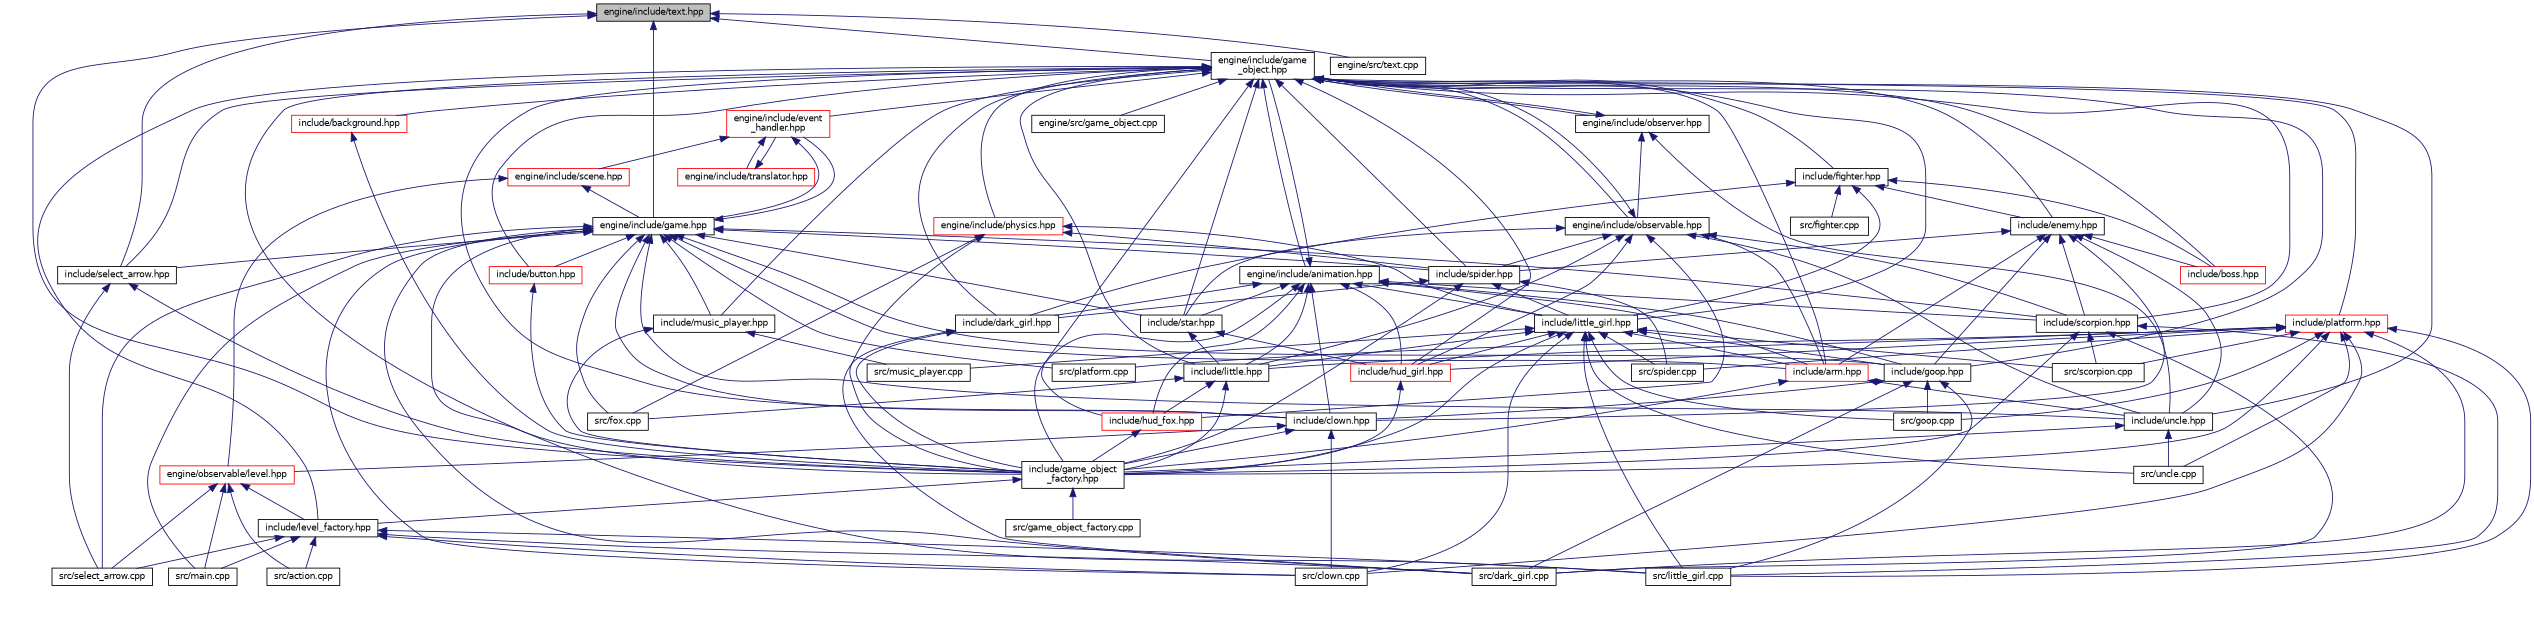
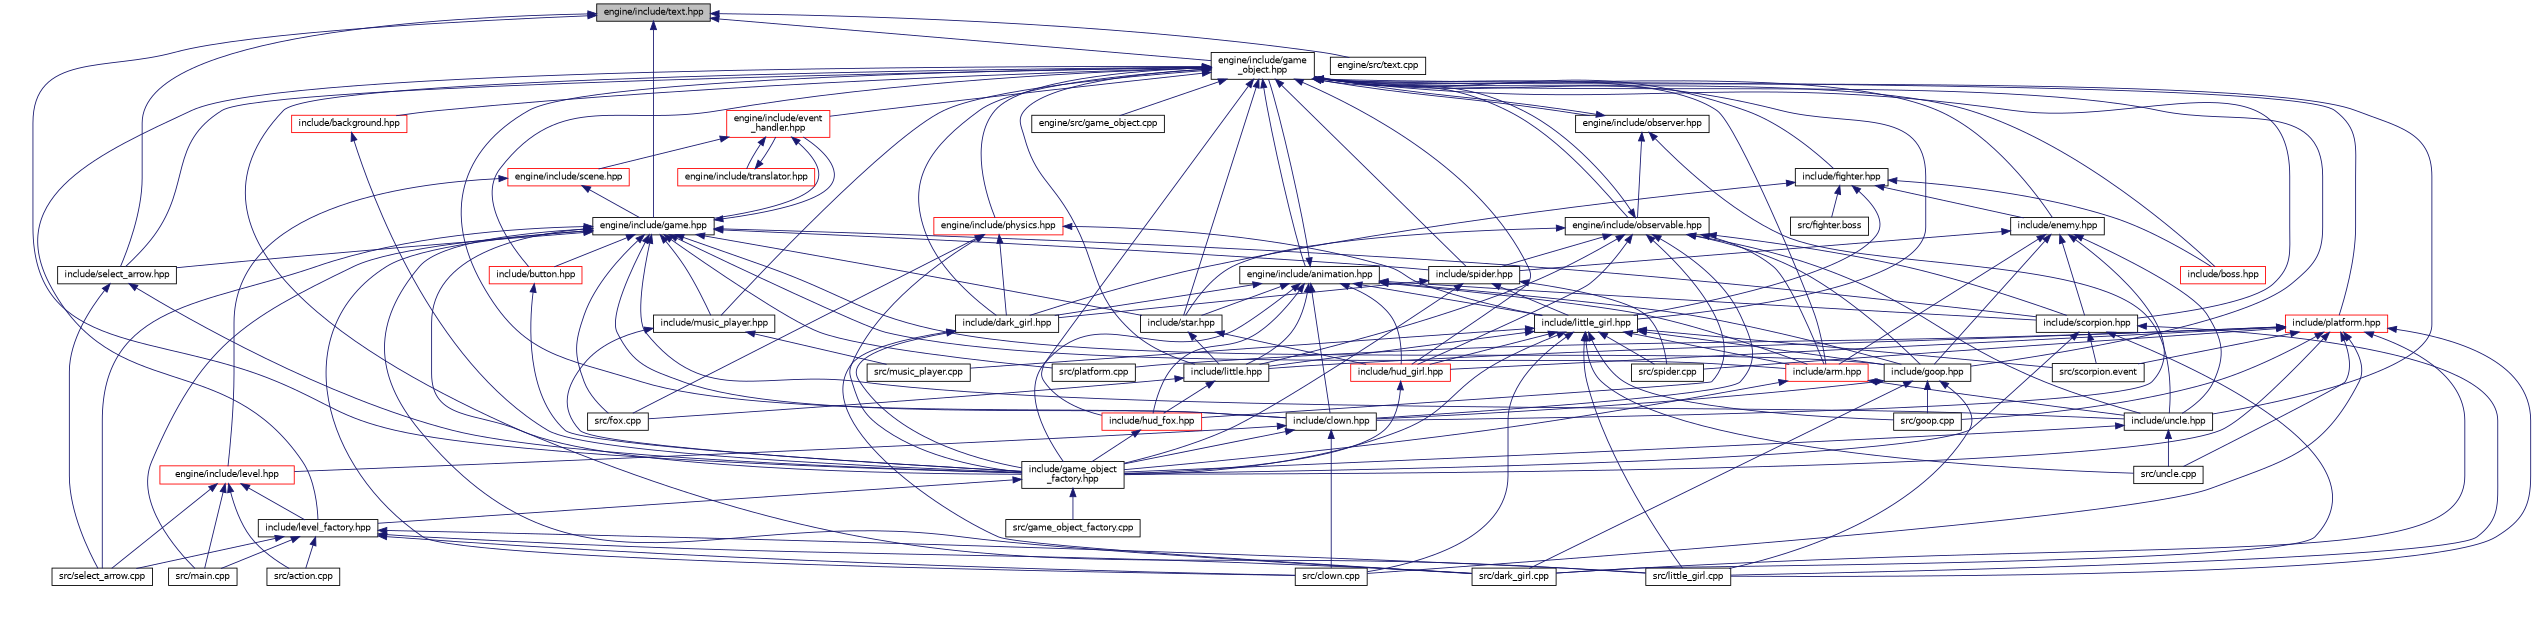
node "src/fighter.cpp": label "src/fighter.cpp" -> "src/fighter.boss"
edge "include/spider.hpp" -> "engine/include/physics.hpp": now "include/dark_girl.hpp" -> "engine/include/physics.hpp"
edge "include/boss.hpp" -> "include/enemy.hpp": removed
edge "include/goop.hpp" -> "engine/include/observable.hpp": added
node "src/scorpion.cpp": label "src/scorpion.cpp" -> "src/scorpion.event"
edge "include/clown.hpp" -> "engine/include/observable.hpp": added
edge "include/game_object _factory.hpp" -> "include/little.hpp": removed
node "engine/observable/level.hpp": label "engine/observable/level.hpp" -> "engine/include/level.hpp"
